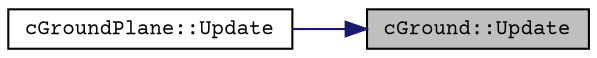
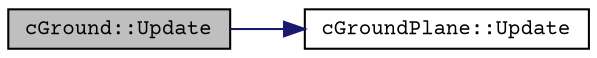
edge "cGroundPlane::Update" -> "cGround::Update": reversed
